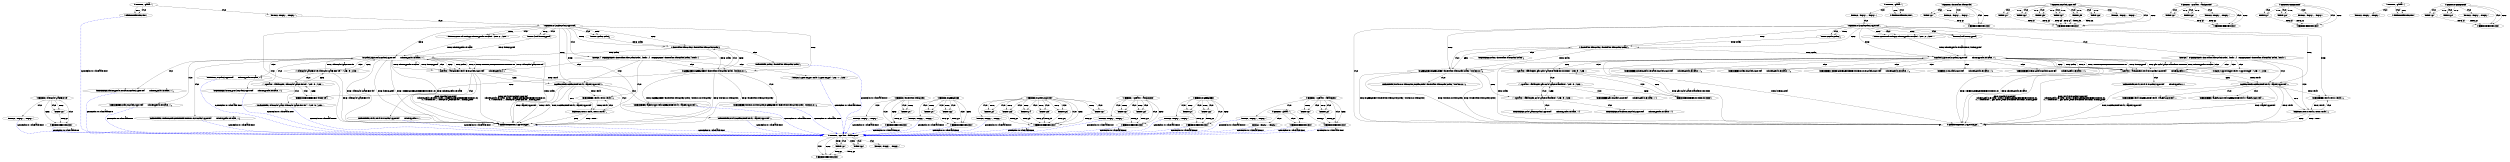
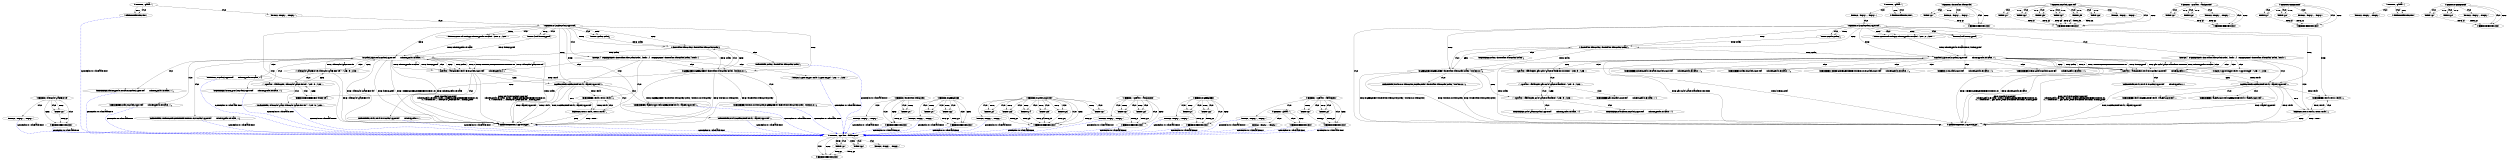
node "(FIELD_IDENTIFIER,INVALID,INVALID)": removed
